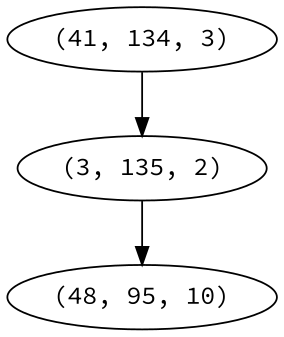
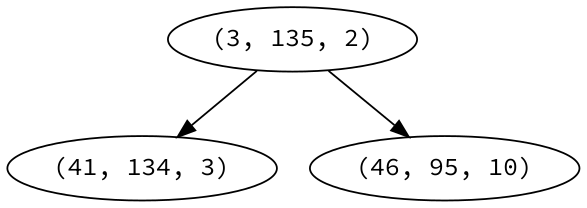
edge "(41, 134, 3)" -> "(3, 135, 2)": reversed
node "(48, 95, 10)": label "(48, 95, 10)" -> "(46, 95, 10)"
